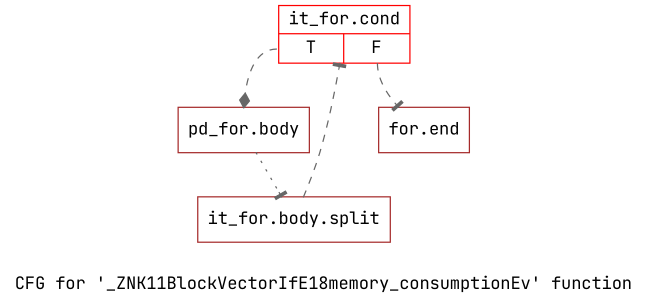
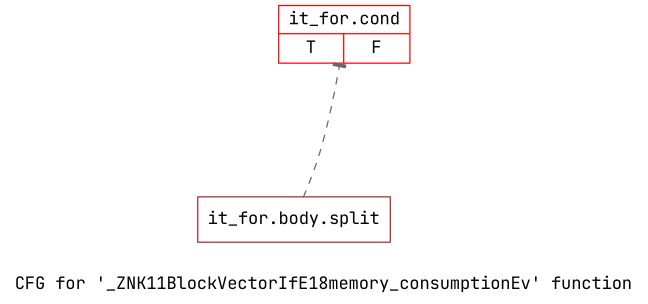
node "pd_for.body": removed
node "for.end": removed
